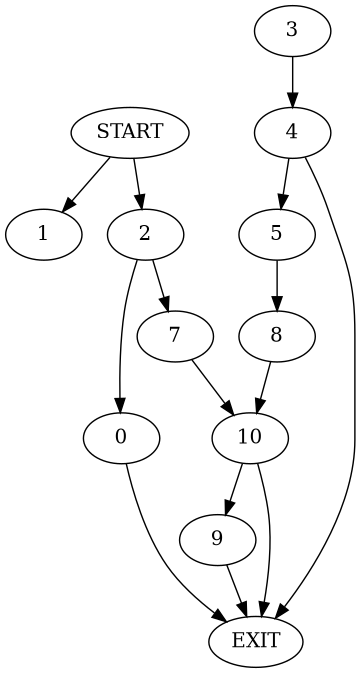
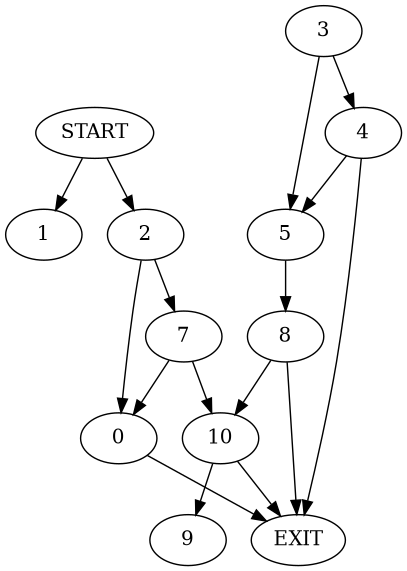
edge "3" -> "5": added
edge "7" -> "0": added
edge "9" -> "EXIT": now "8" -> "EXIT"
